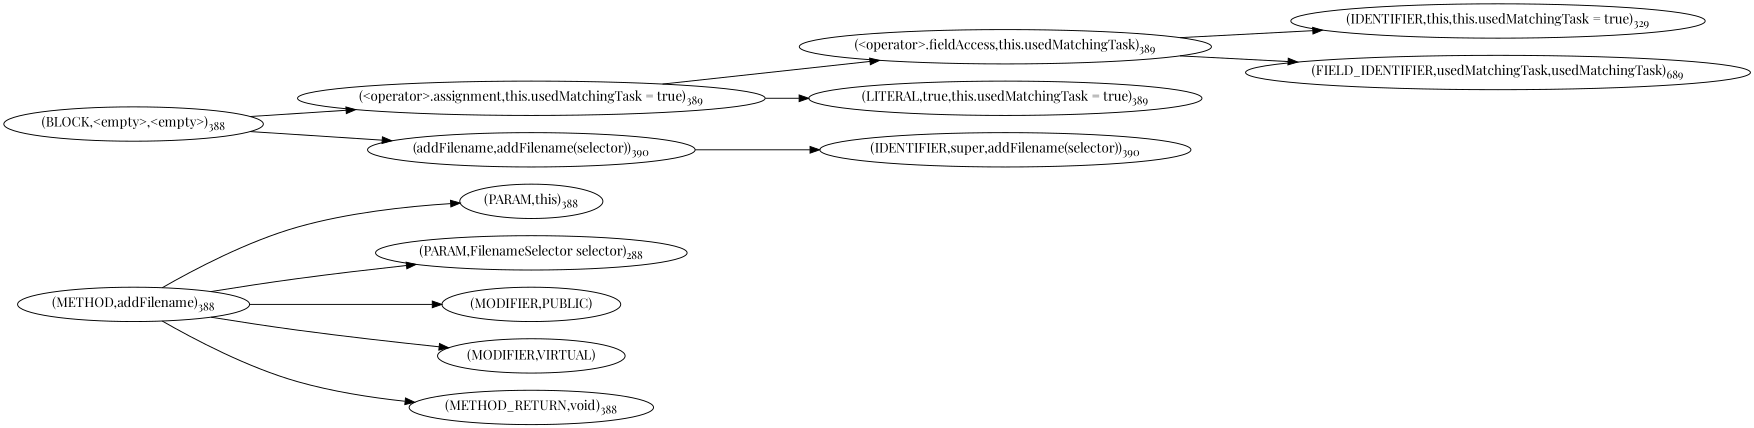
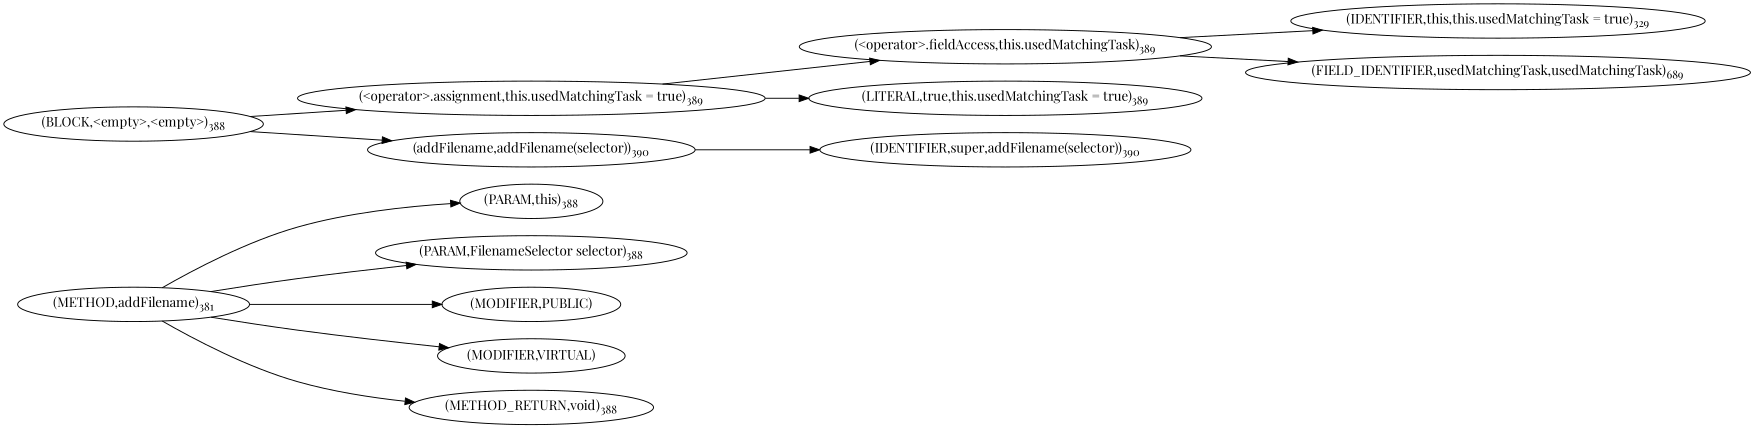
node "(PARAM,FilenameSelector selector)": text "288" -> "388"
node "(METHOD,addFilename)": text "388" -> "381"
